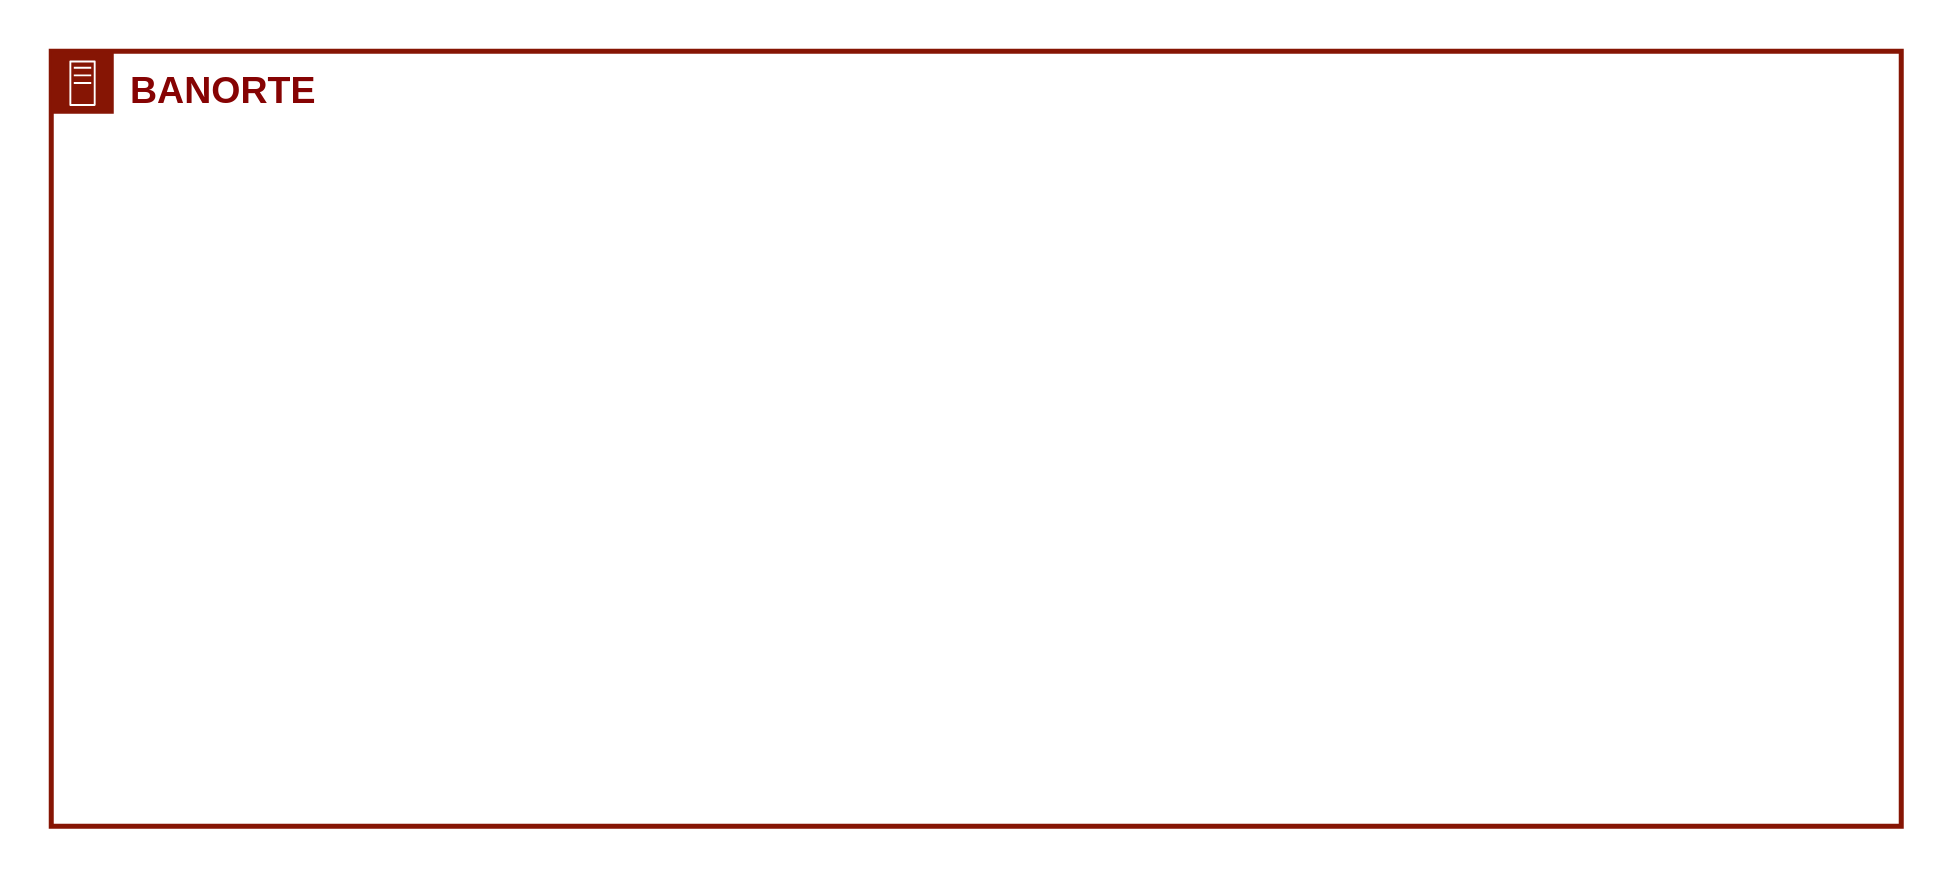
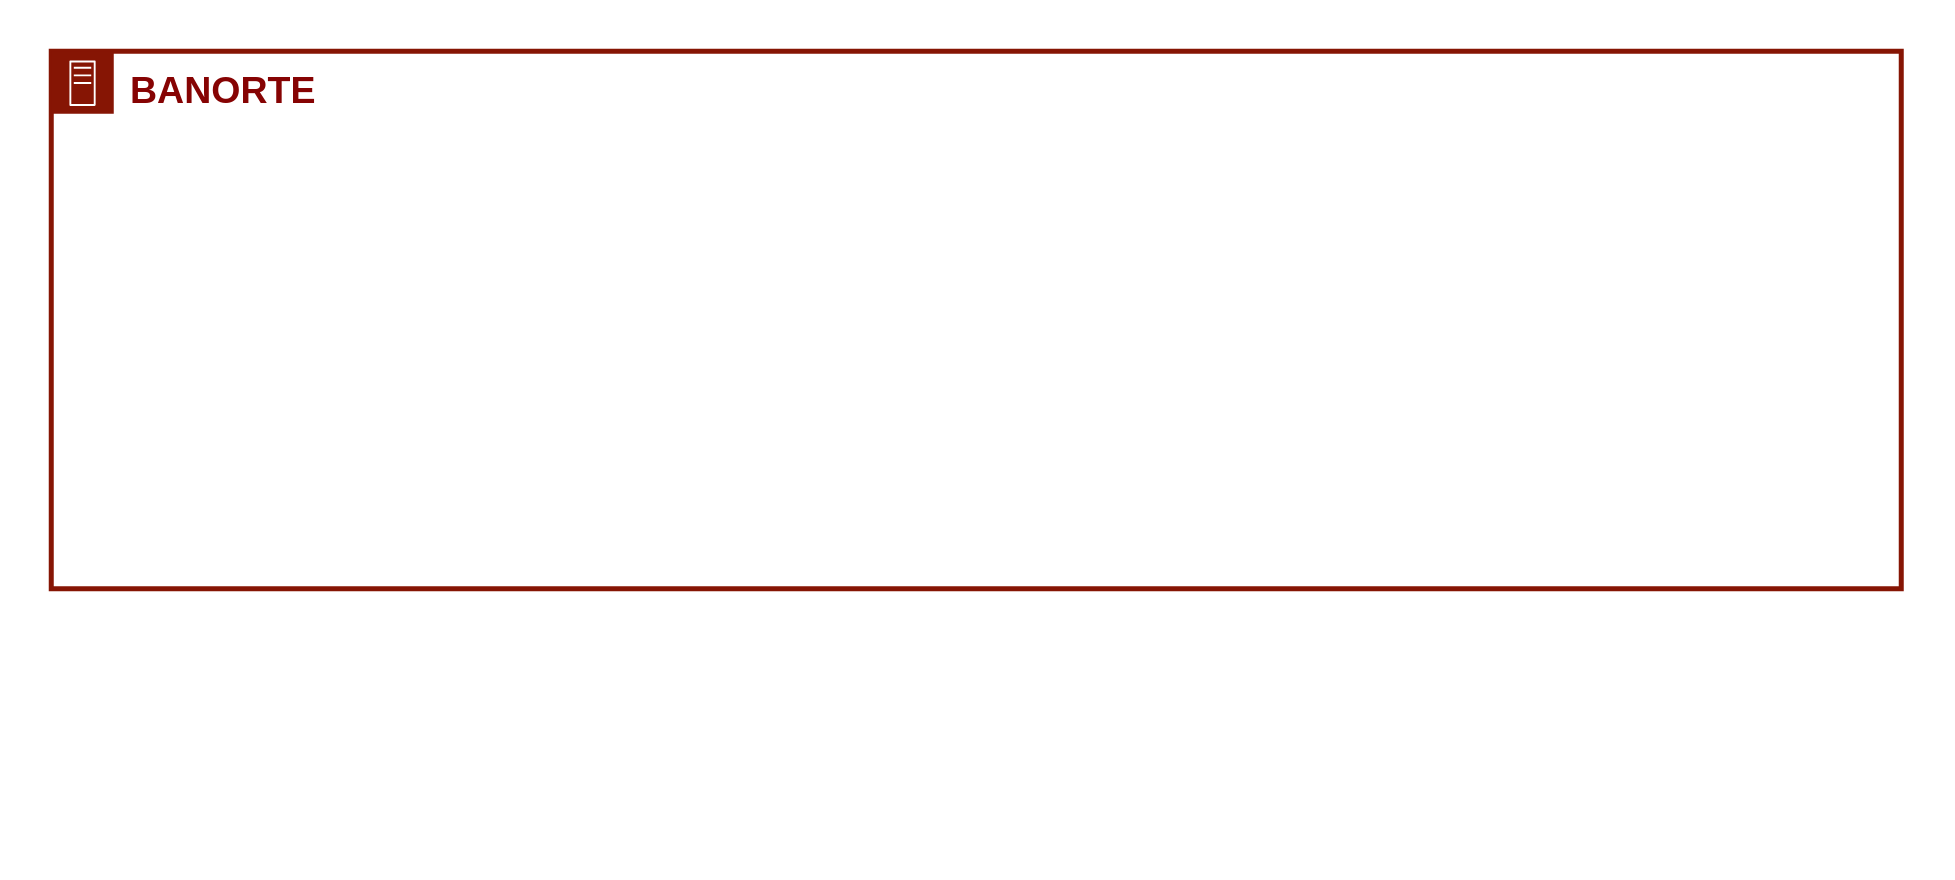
node "BANORTE": size 1850x775 -> 1850x538
